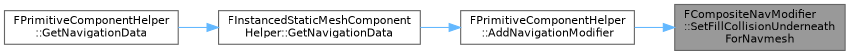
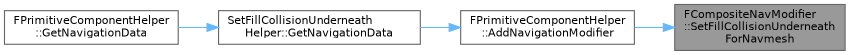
node "FInstancedStaticMeshComponent Helper::GetNavigationData": label "FInstancedStaticMeshComponent Helper::GetNavigationData" -> "SetFillCollisionUnderneath Helper::GetNavigationData"
